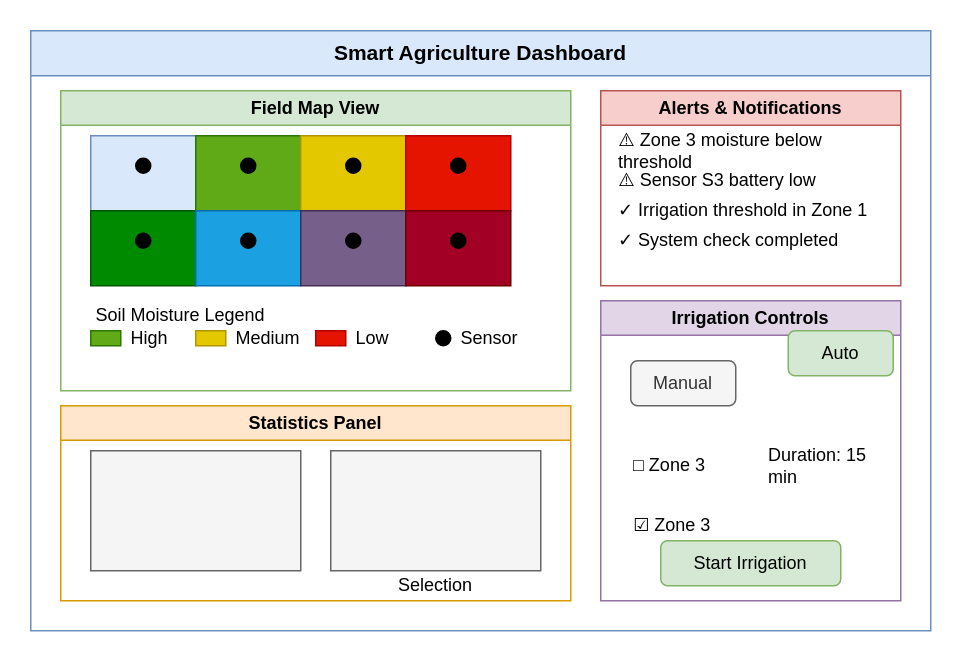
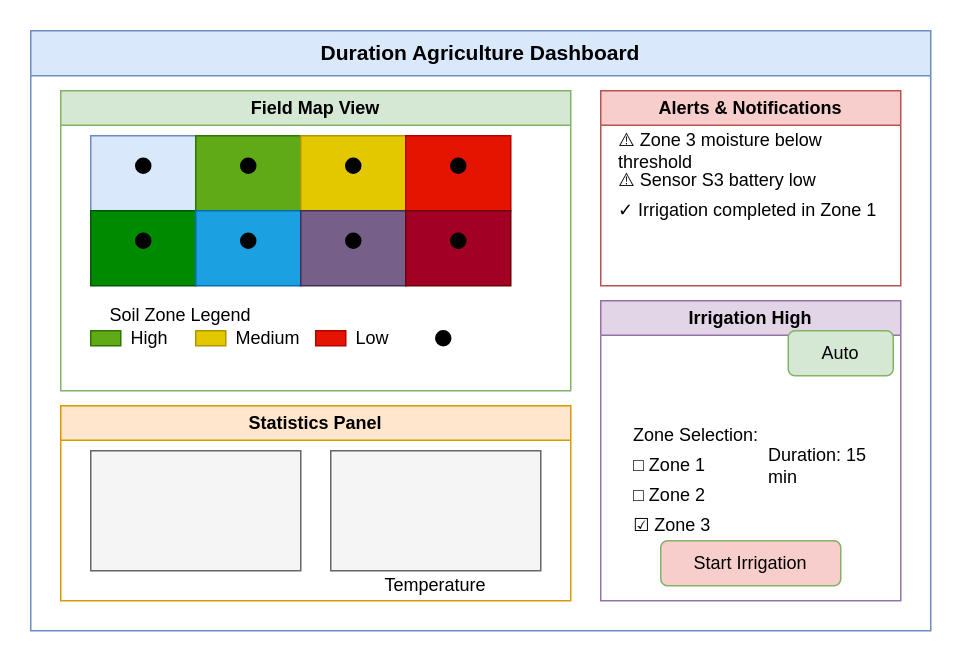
node "Smart Agriculture Dashboard": label "Smart Agriculture Dashboard" -> "Duration Agriculture Dashboard"
node "✓ Irrigation threshold in Zone 1": label "✓ Irrigation threshold in Zone 1" -> "✓ Irrigation completed in Zone 1"
node "✓ System check completed": removed
node "Soil Moisture Legend": label "Soil Moisture Legend" -> "Soil Zone Legend"
node "Irrigation Controls": label "Irrigation Controls" -> "Irrigation High"
node "Sensor": removed
node "Manual": removed
node "Zone Selection:": added
node "□ Zone 3": label "□ Zone 3" -> "□ Zone 1"
node "□ Zone 2": added
node "Start Irrigation": fillcolor #d5e8d4 -> #f8cecc
node "Selection": label "Selection" -> "Temperature"
